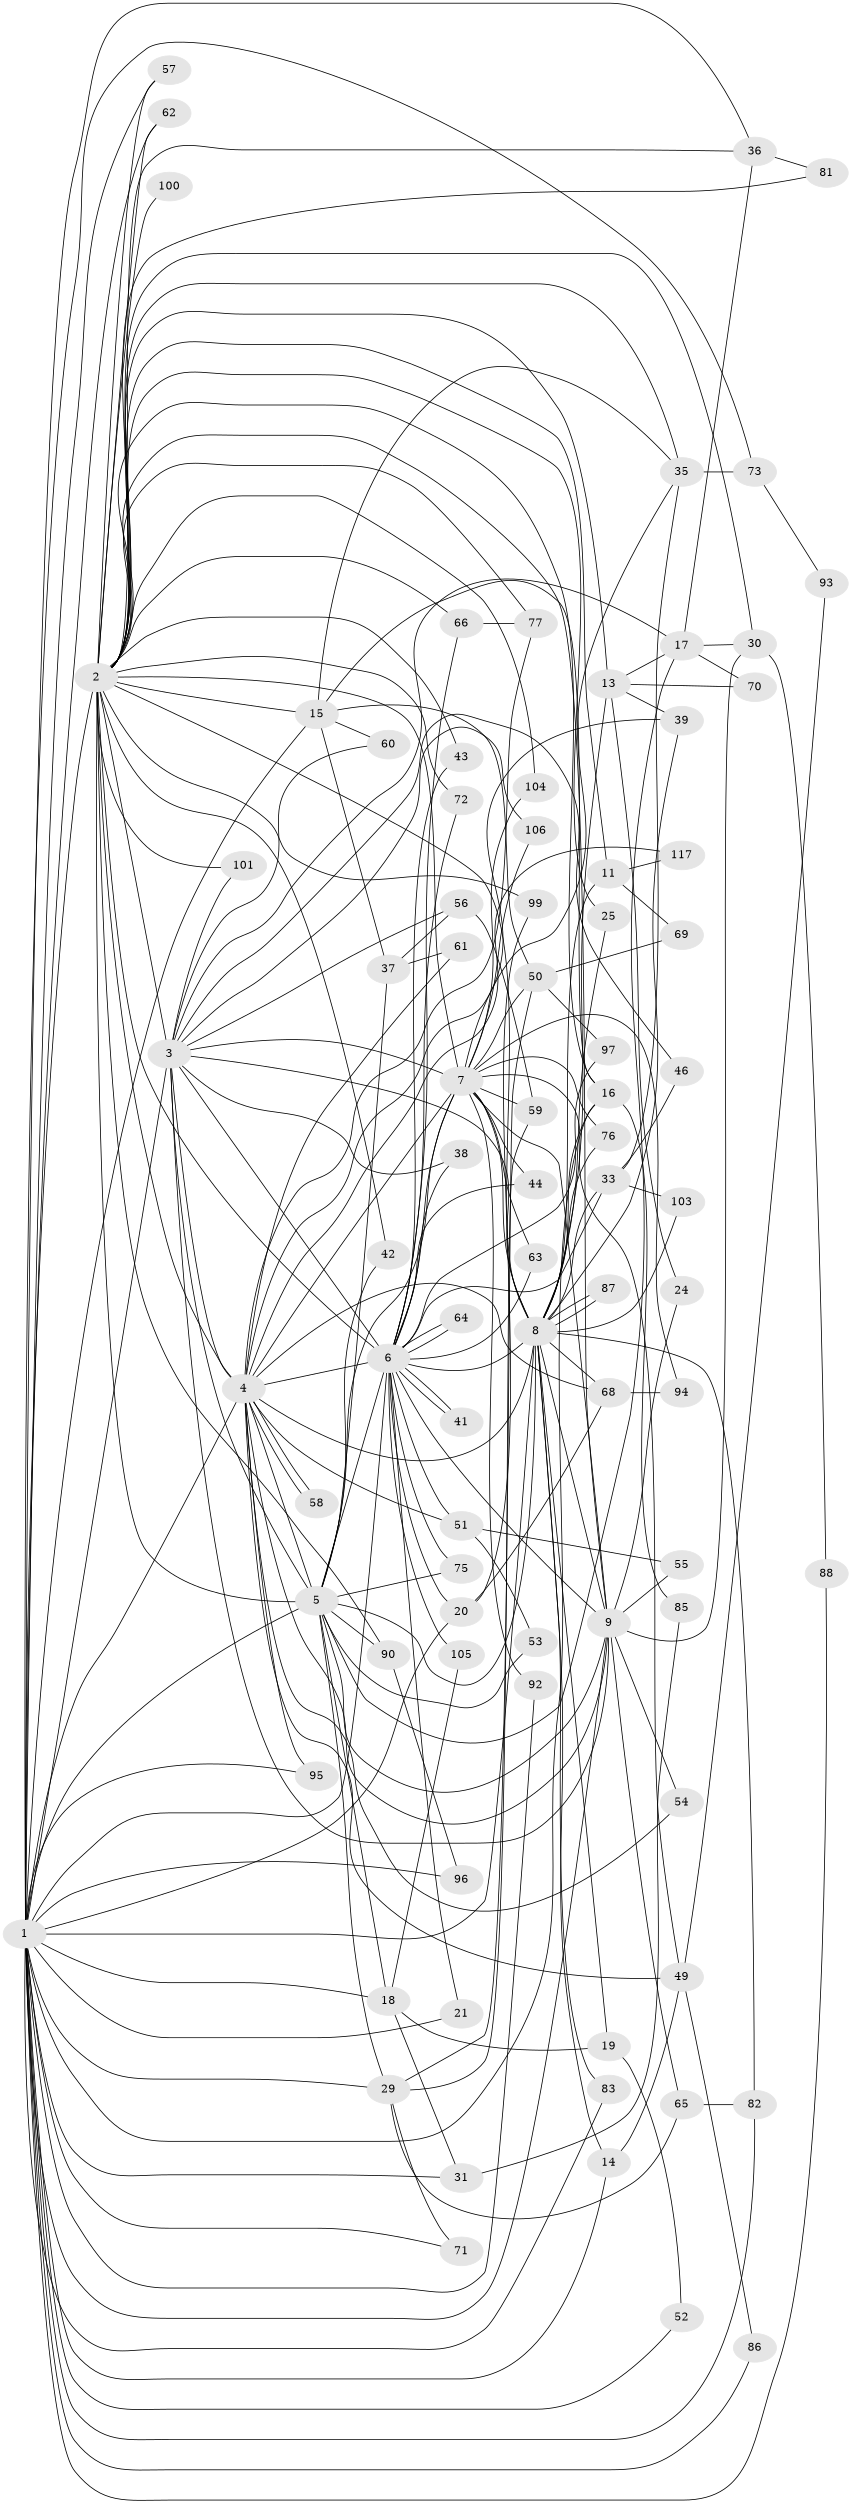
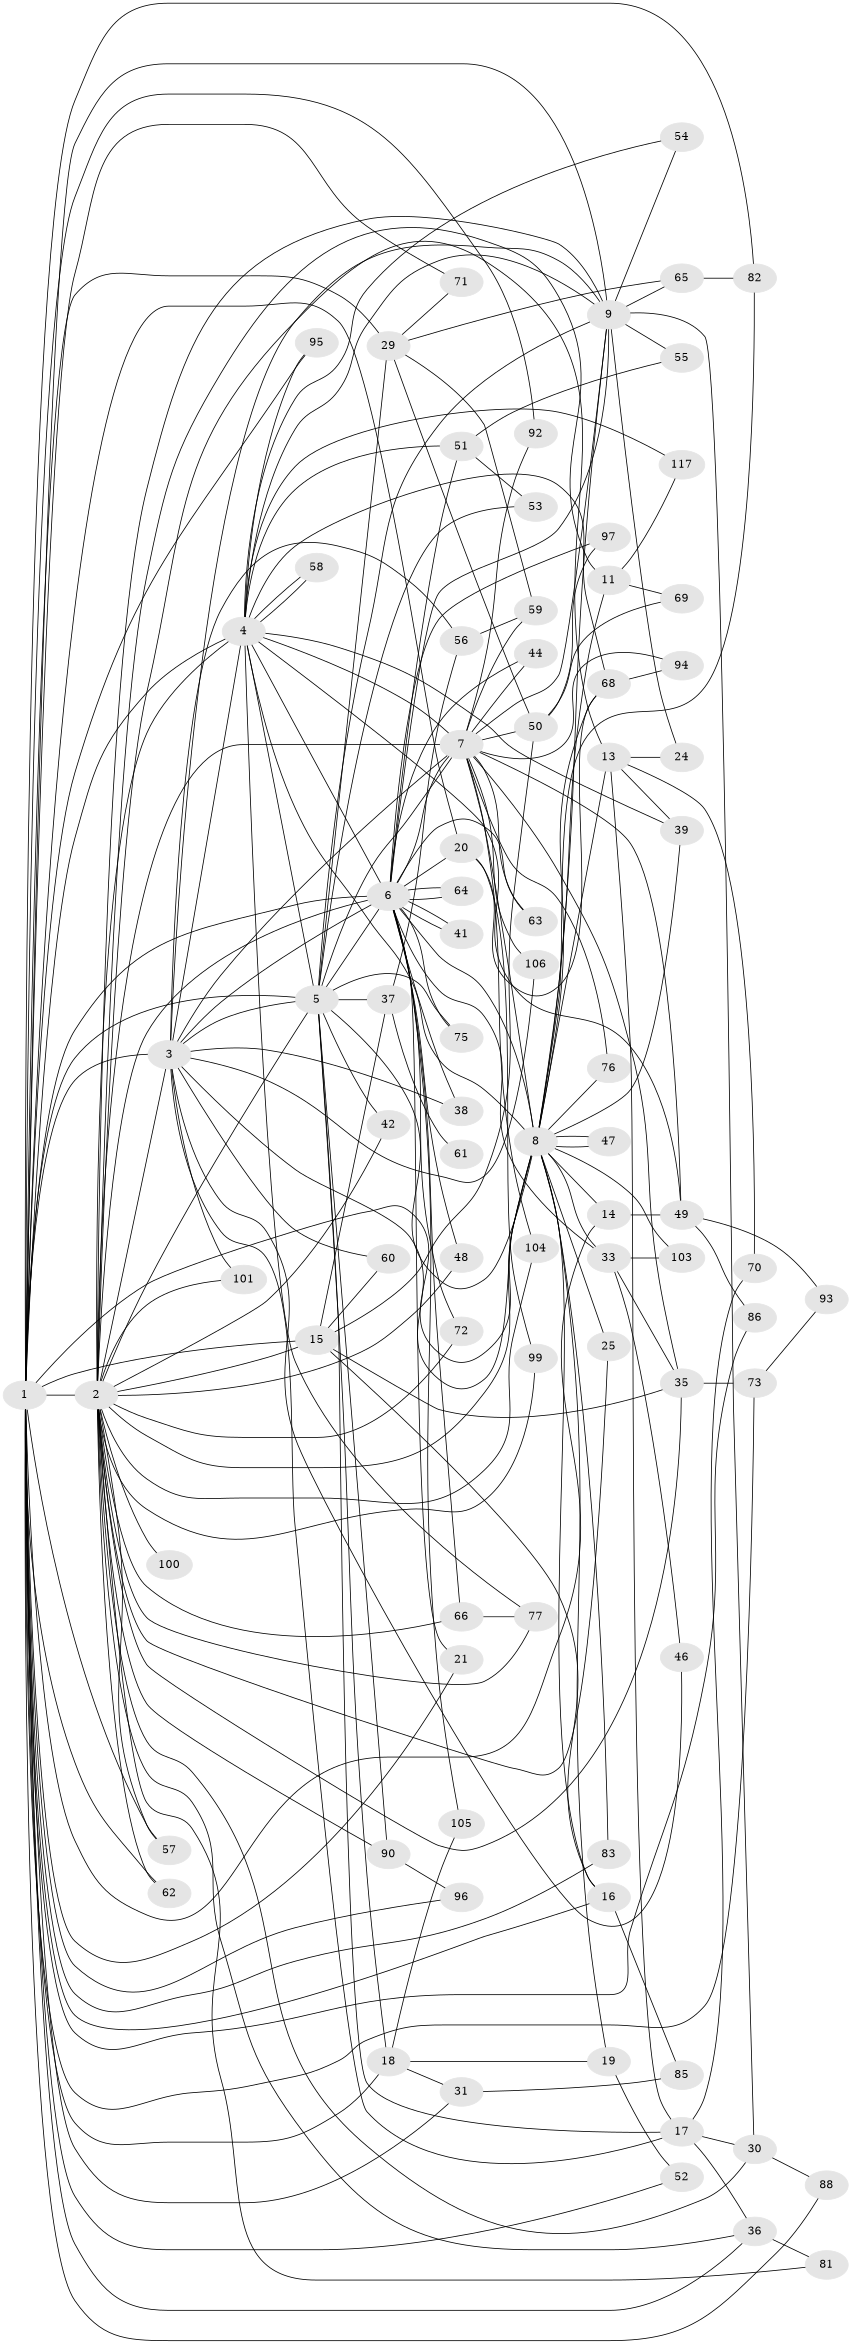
edge "2" -- "16": removed
node "43": label "43" -> "48"
edge "61" -- "4": removed
node "87": label "87" -> "47"
